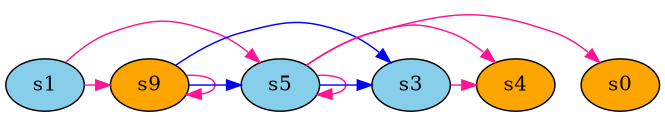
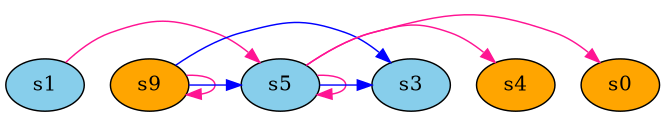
edge "s1" -> "s9": removed
edge "s3" -> "s4": removed
